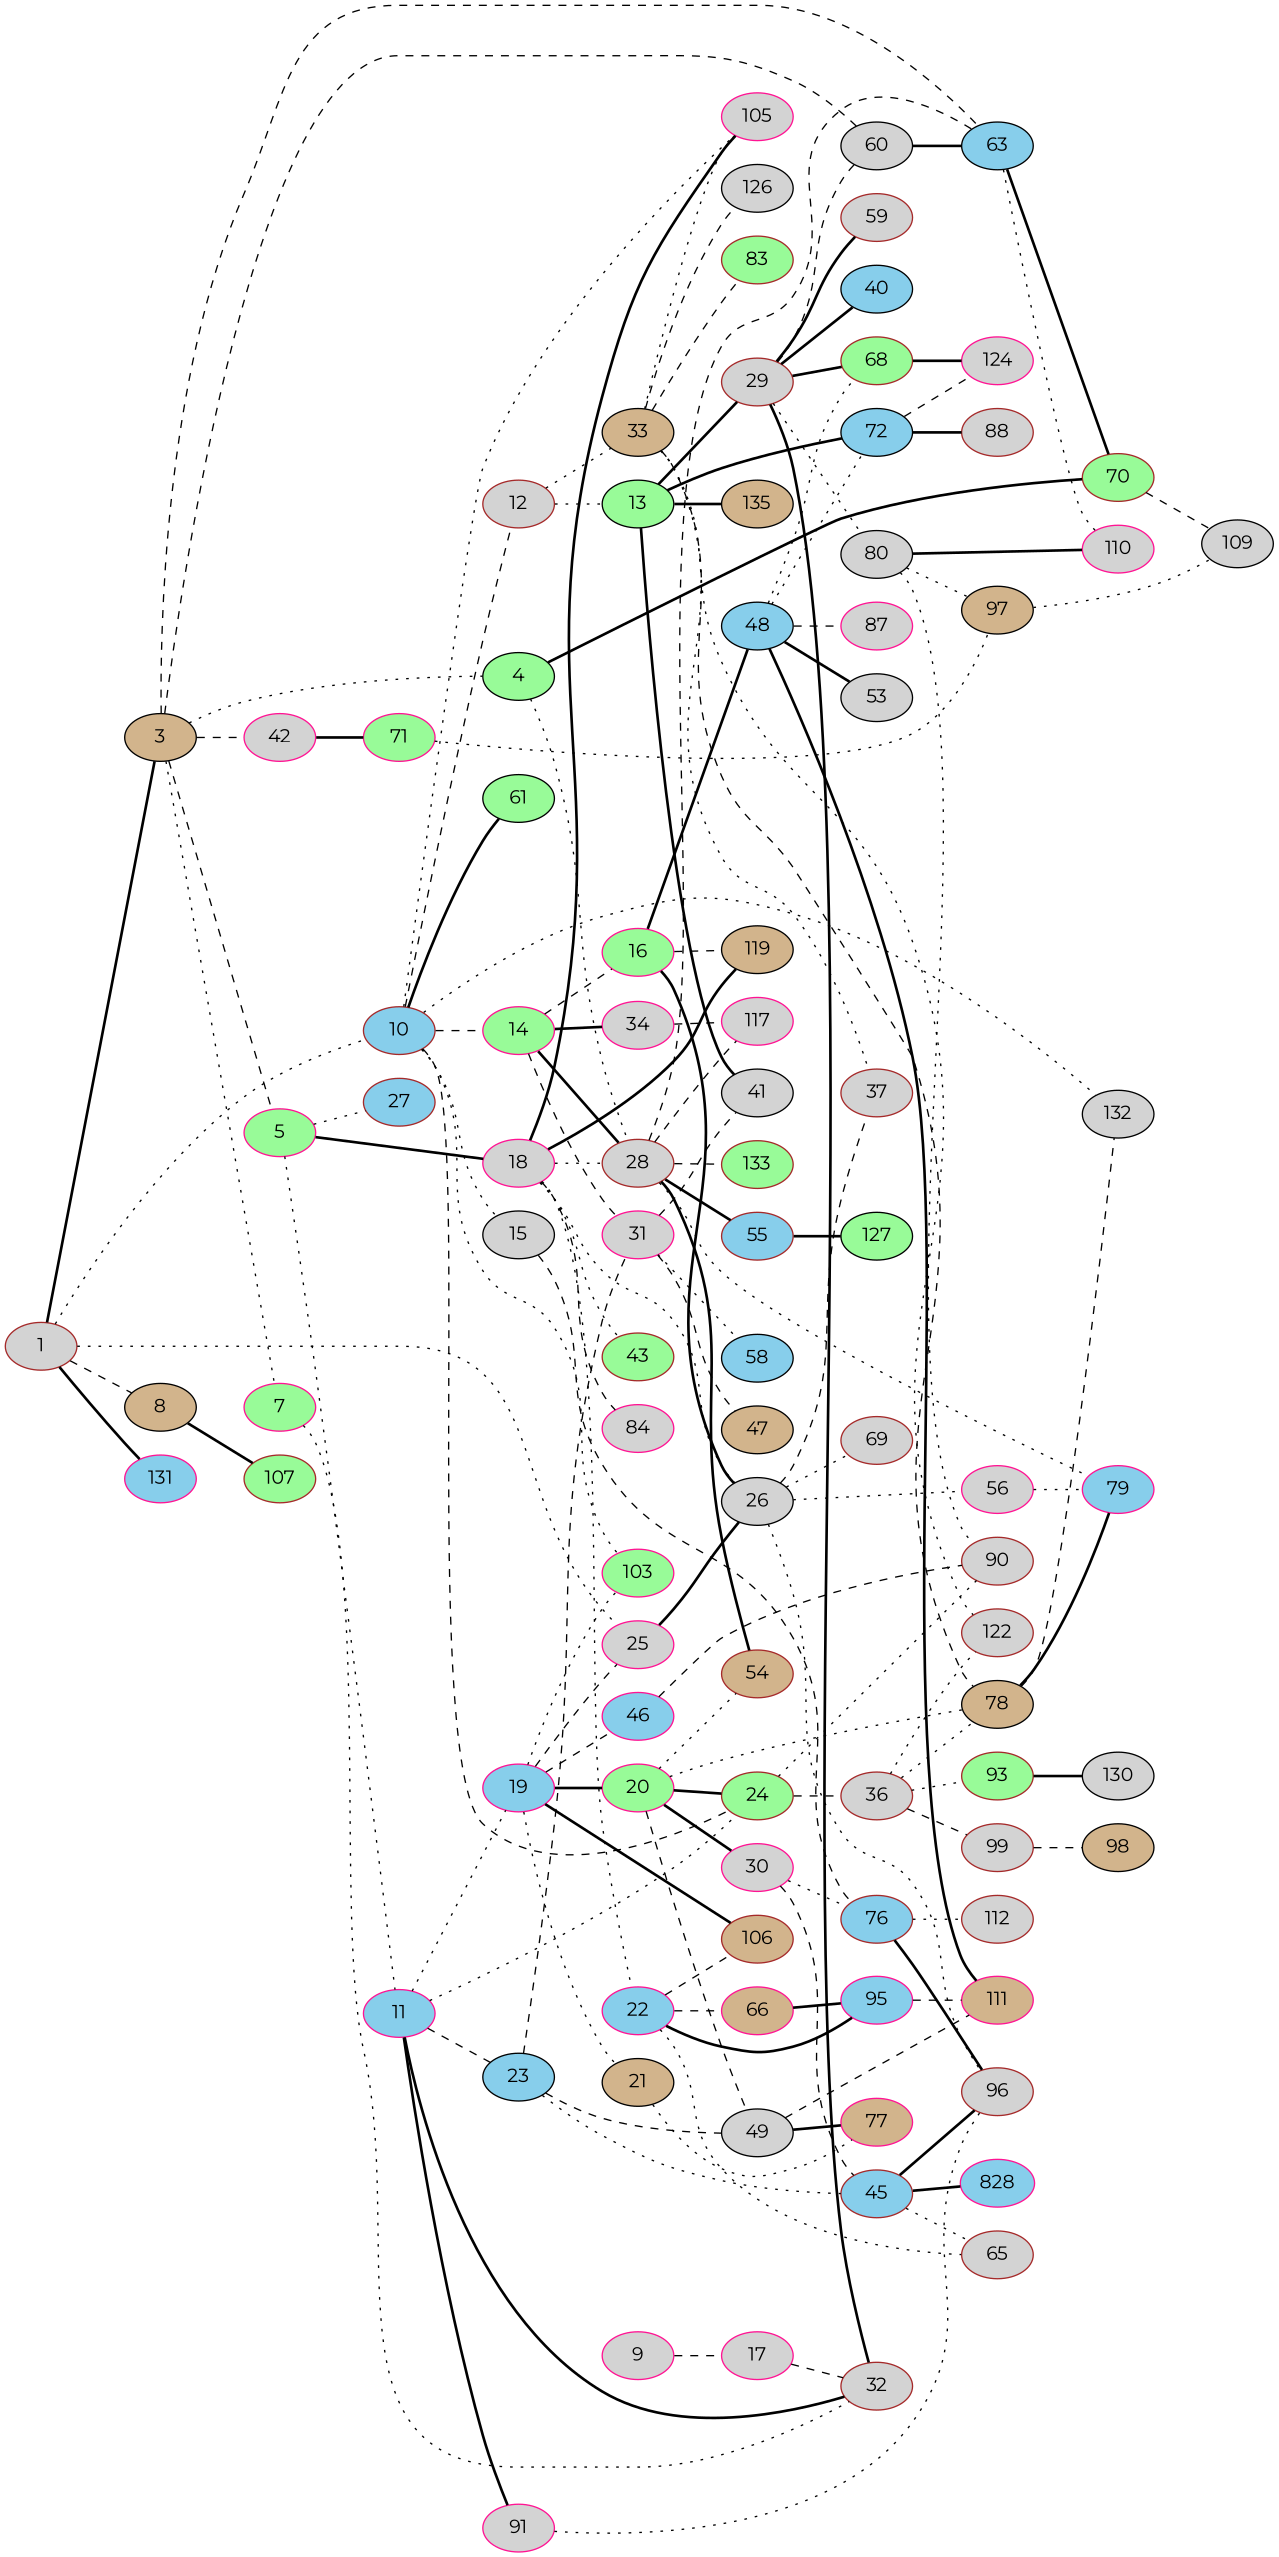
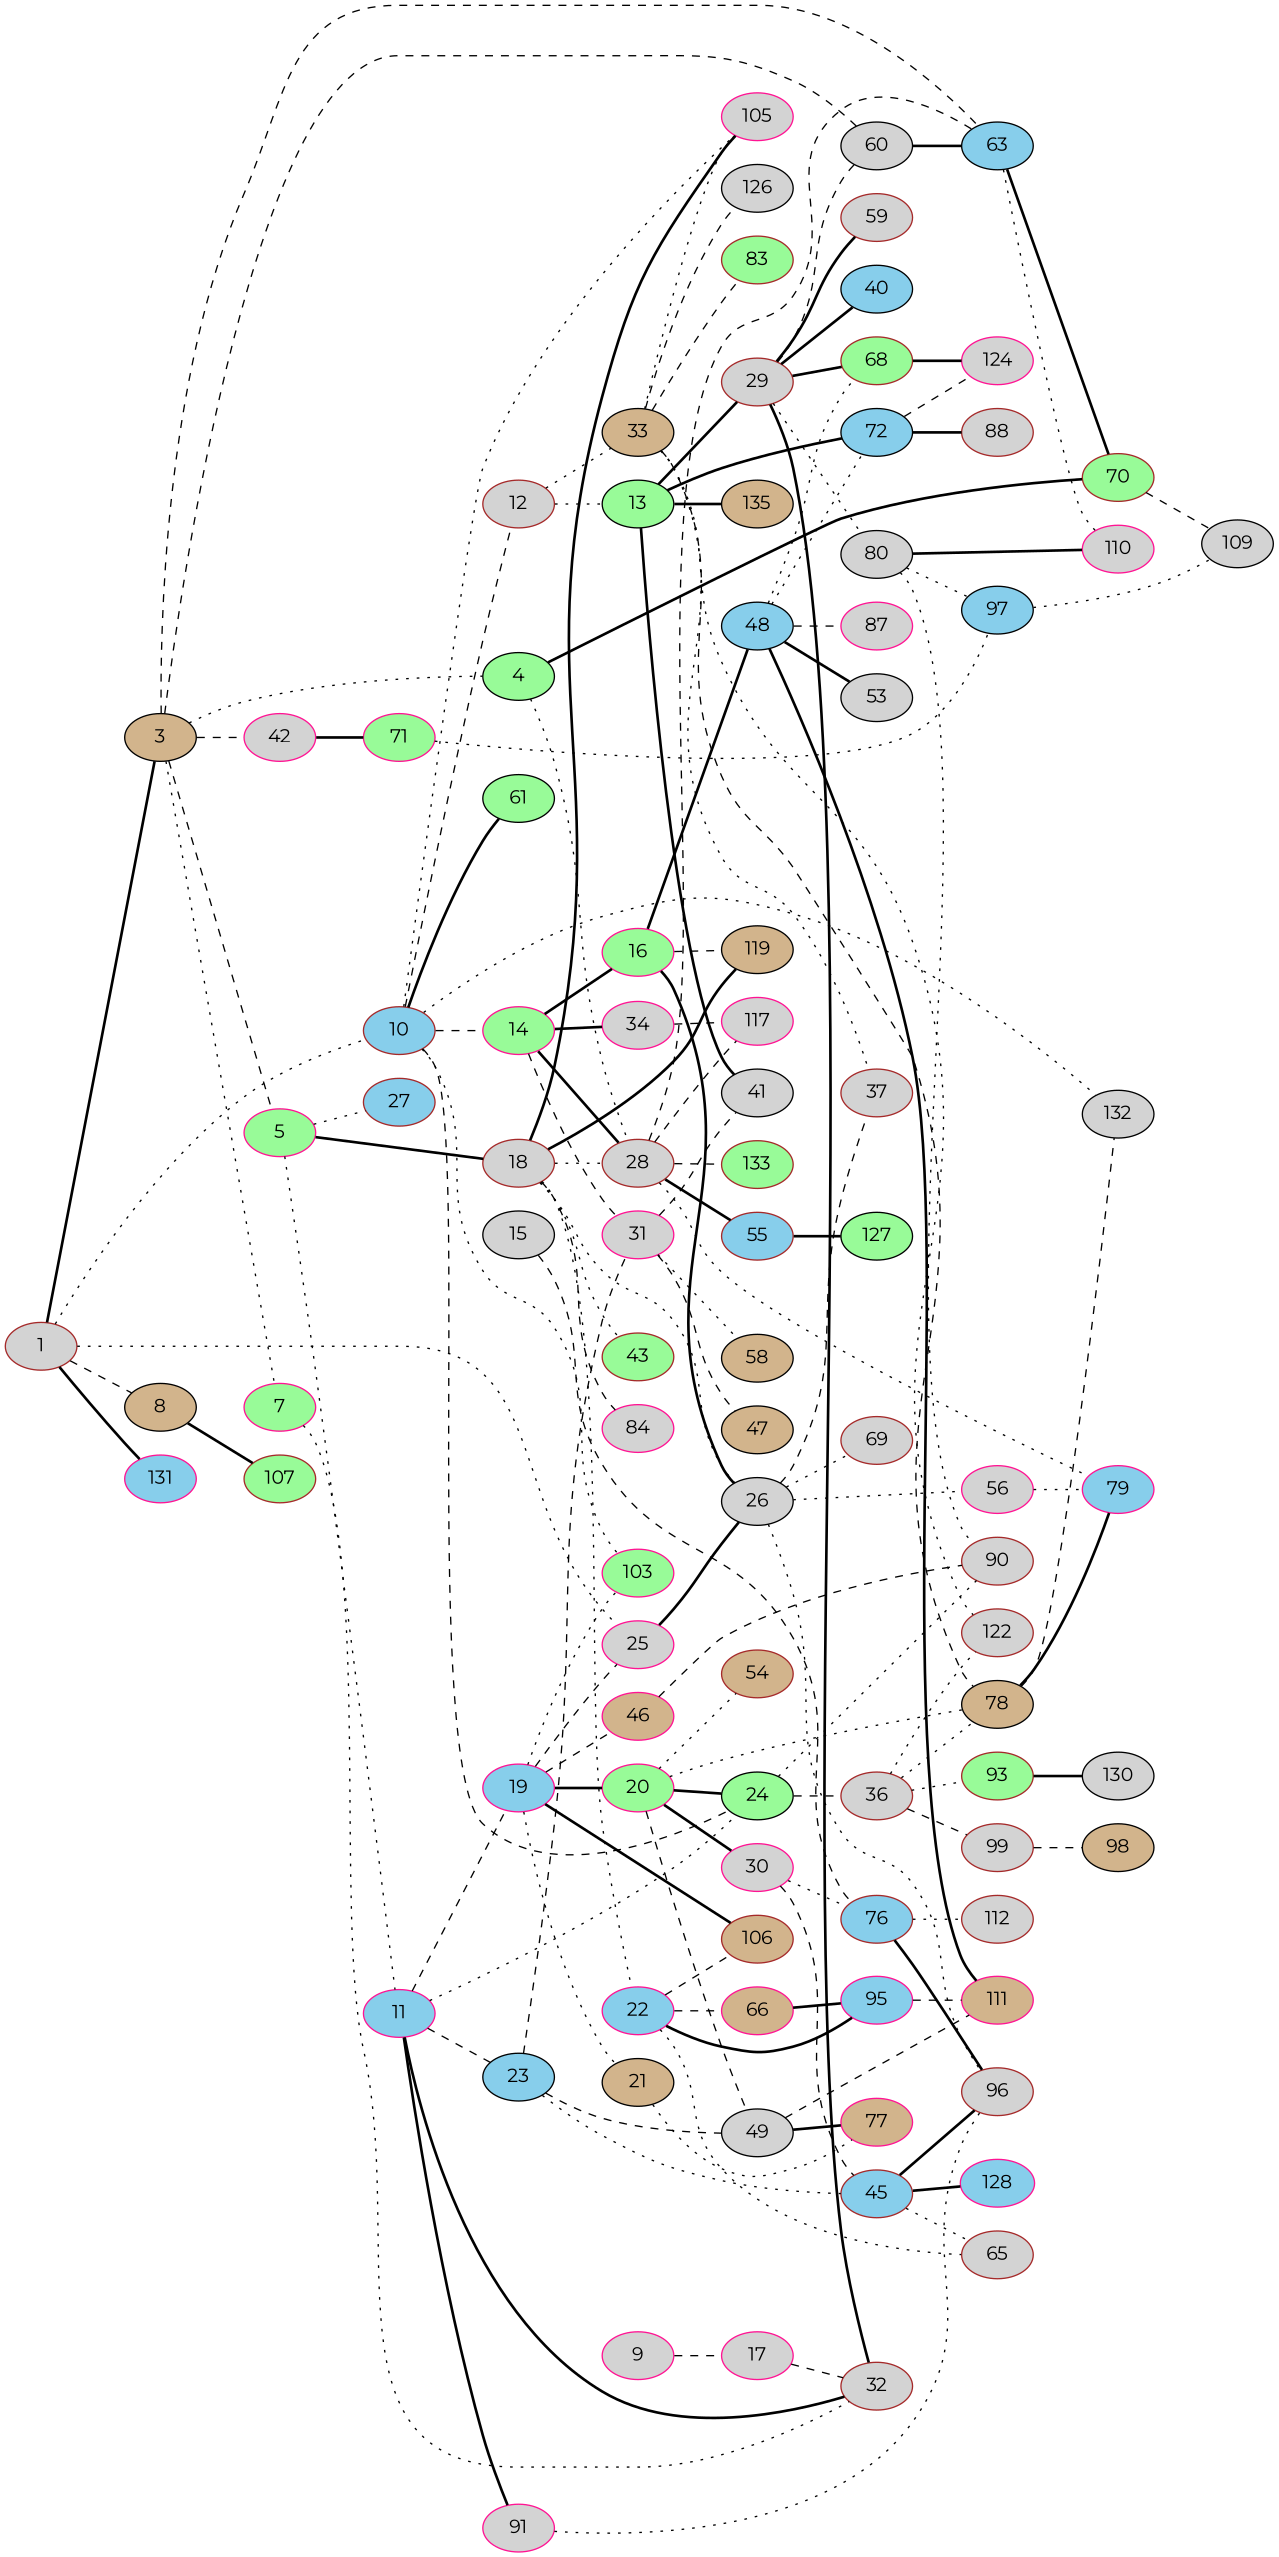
node "97": fillcolor tan -> skyblue
edge "16" -- "14": style dashed -> bold
node "18": color deeppink -> brown
edge "10" -- "15": removed
node "58": fillcolor skyblue -> tan
edge "28" -- "54": removed
node "46": fillcolor skyblue -> tan
node "24": color brown -> black
edge "19" -- "11": style dotted -> dashed
node "828": label "828" -> "128"
